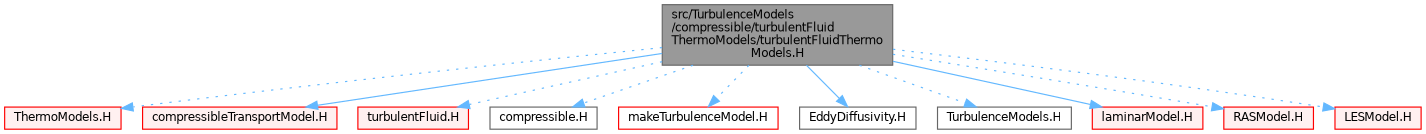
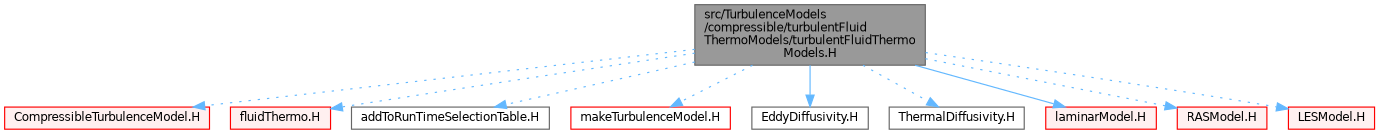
node "ThermoModels.H": label "ThermoModels.H" -> "CompressibleTurbulenceModel.H"
node "compressibleTransportModel.H": removed
node "turbulentFluid.H": label "turbulentFluid.H" -> "fluidThermo.H"
node "compressible.H": label "compressible.H" -> "addToRunTimeSelectionTable.H"
node "TurbulenceModels.H": label "TurbulenceModels.H" -> "ThermalDiffusivity.H"
